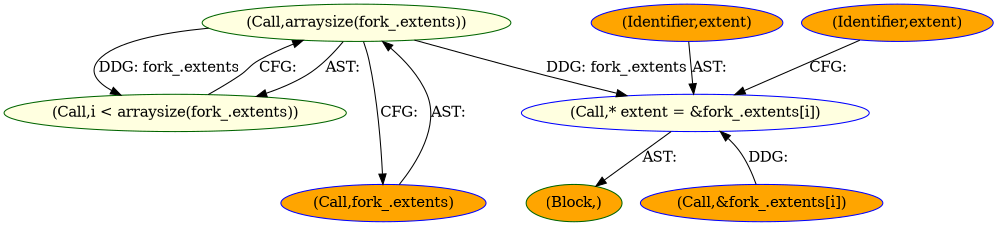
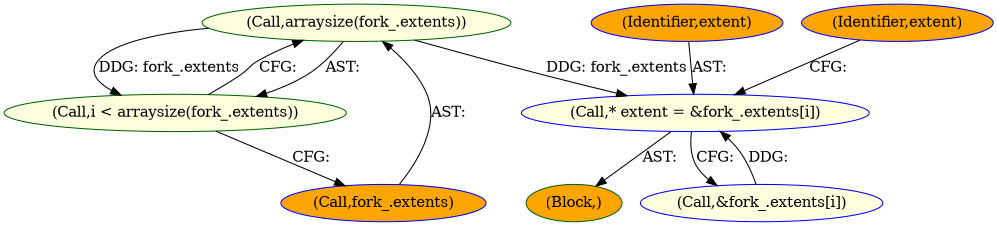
edge "(Call,arraysize(fork_.extents))" -> "(Call,fork_.extents)": now "(Call,i < arraysize(fork_.extents))" -> "(Call,fork_.extents)"
edge "(Call,* extent = &fork_.extents[i])" -> "(Call,&fork_.extents[i])": added, label "CFG:"
node "(Call,&fork_.extents[i])": fillcolor orange -> lightyellow
